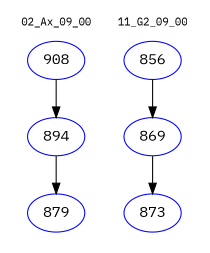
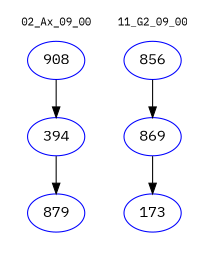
node "894": label "894" -> "394"
node "873": label "873" -> "173"
